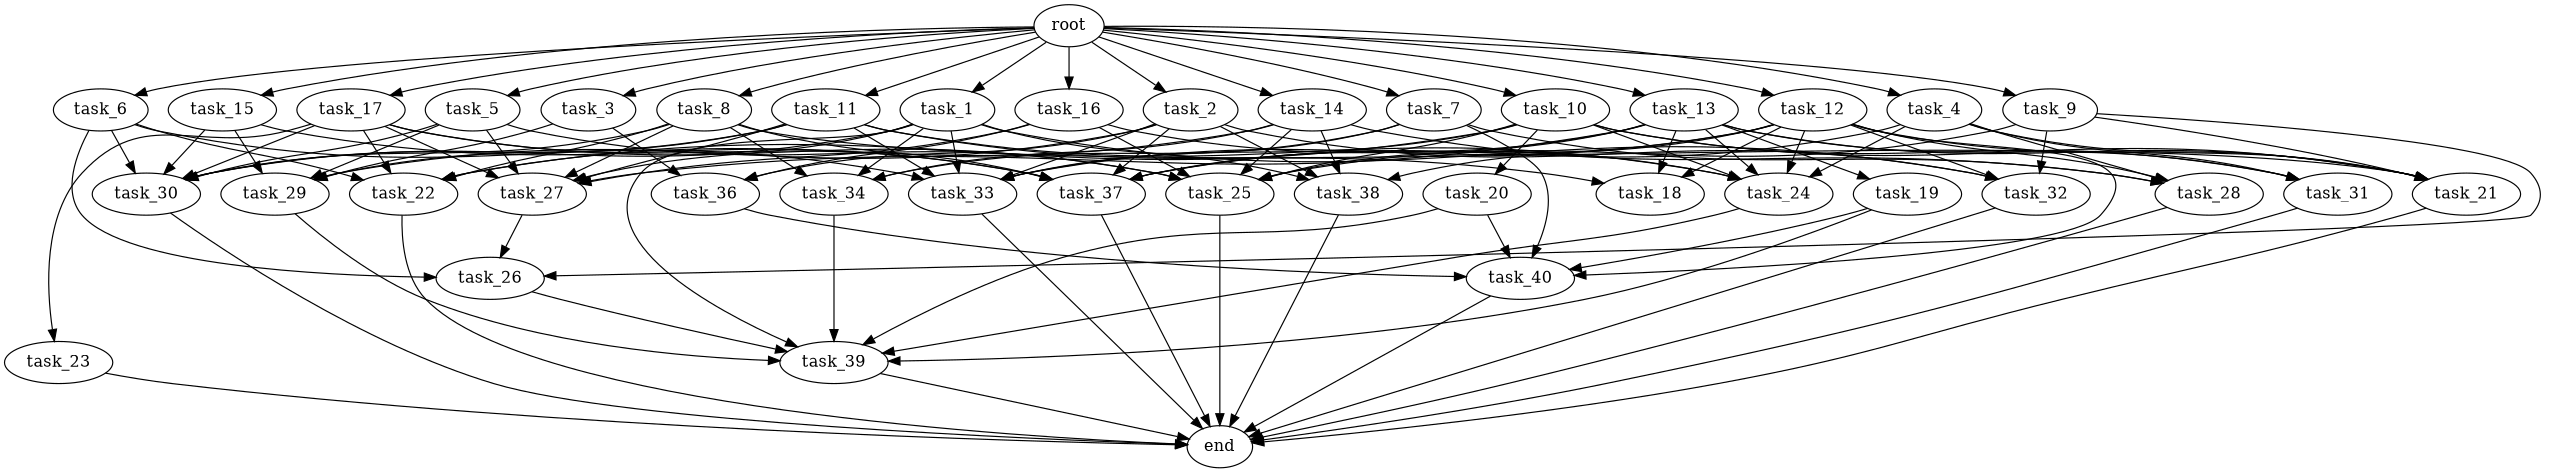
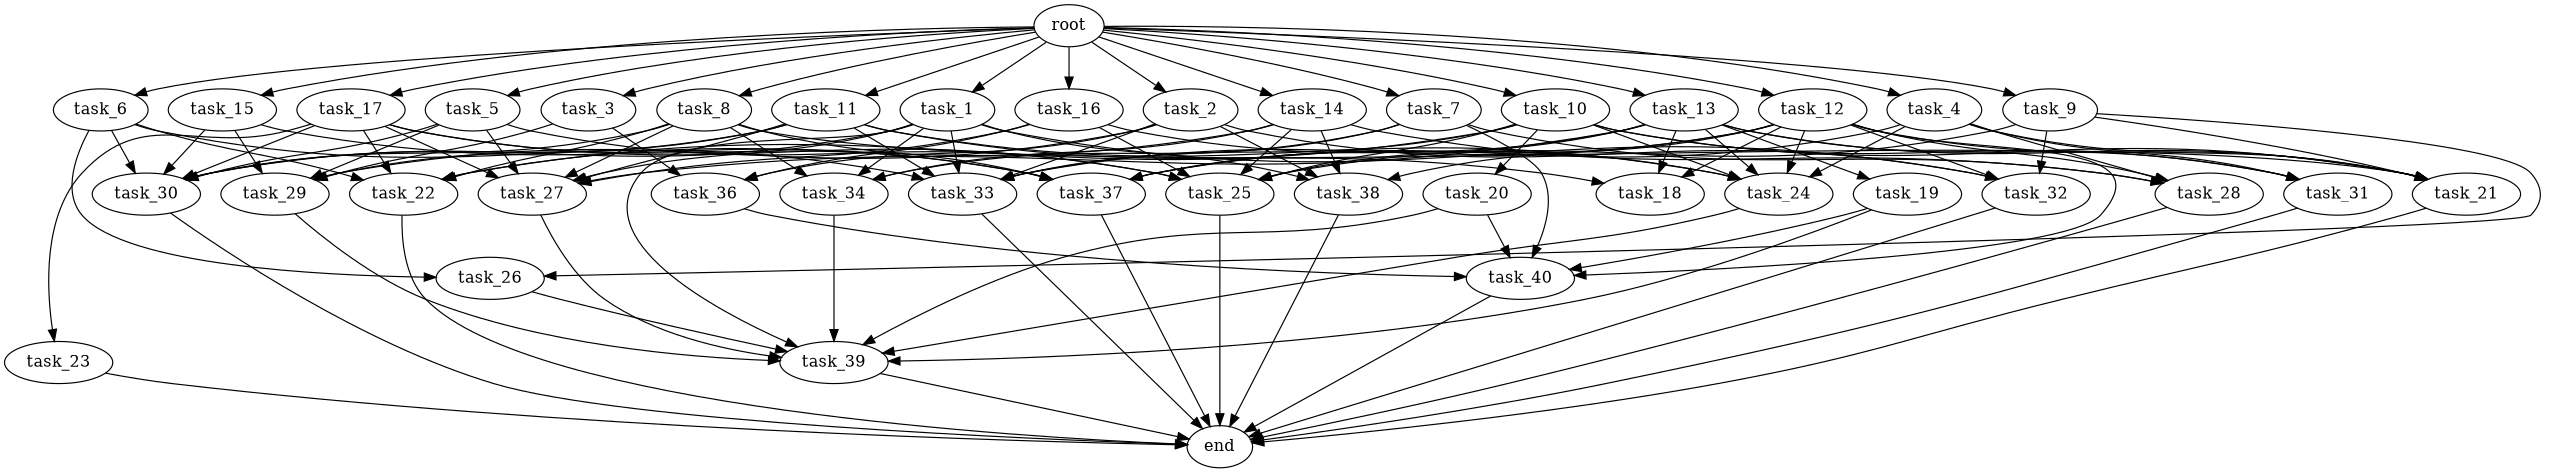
edge "task_2" -> "task_37": removed
edge "task_27" -> "task_26": now "task_27" -> "task_39"
